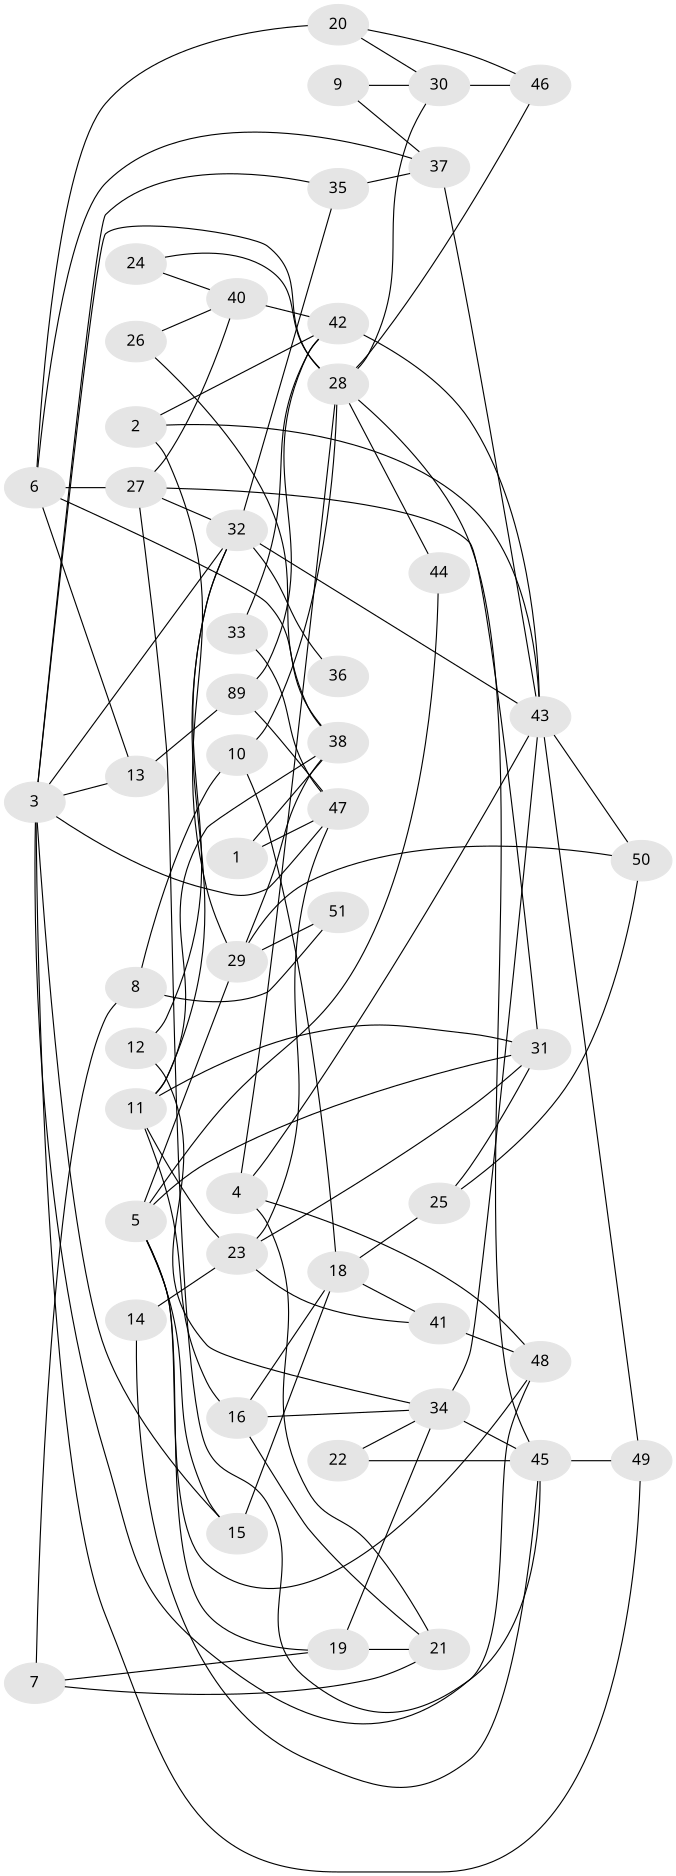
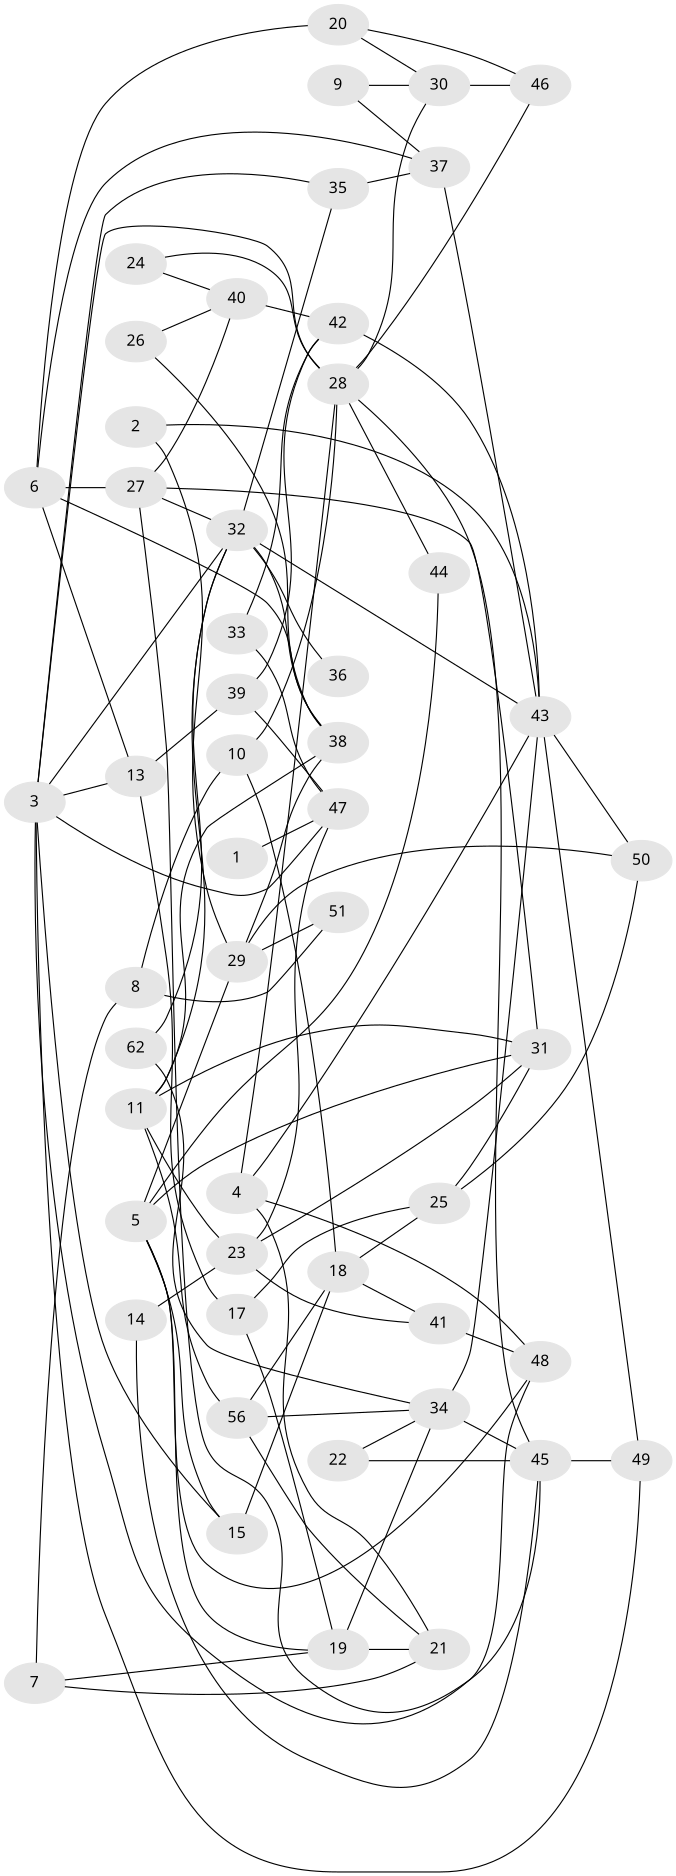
edge "42" -- "2": removed
node "89": label "89" -> "39"
edge "38" -- "1": now "38" -- "32"
node "12": label "12" -> "62"
node "17": added
node "16": label "16" -> "56"
